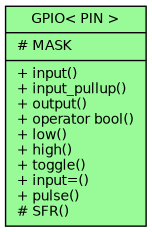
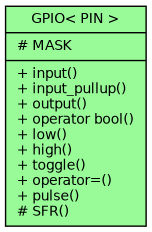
node "GPIO< PIN >": text "+ input=()" -> "+ operator=()"
